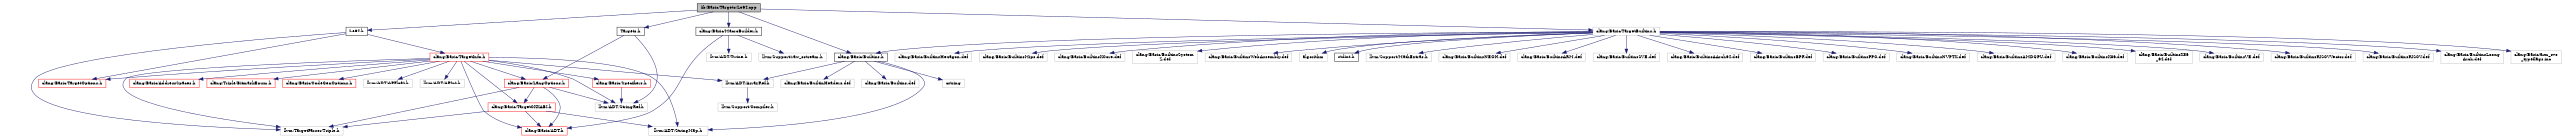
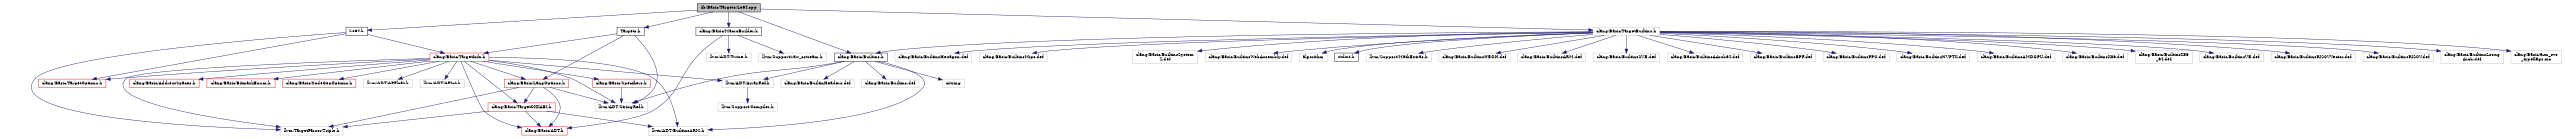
edge "Targets.h" -> "clang/Basic/TargetInfo.h": added
node "clang/Basic/BuiltinsXCore.def": removed
edge "clang/Basic/Builtins.h" -> "llvm/ADT/StringRef.h": added
node "clang/Triple/BitmaskEnum.h": label "clang/Triple/BitmaskEnum.h" -> "clang/Basic/BitmaskEnum.h"
node "llvm/ADT/StringMap.h": label "llvm/ADT/StringMap.h" -> "llvm/ADT/BuiltinsARM.h"
